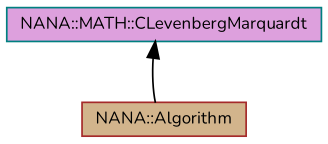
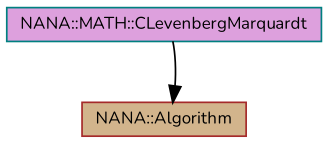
edge "NANA::Algorithm" -> "NANA::MATH::CLevenbergMarquardt": reversed
